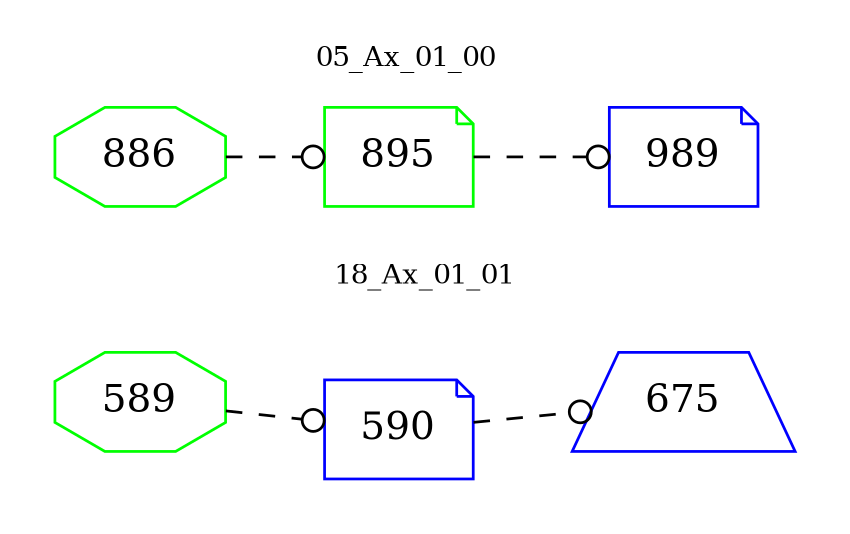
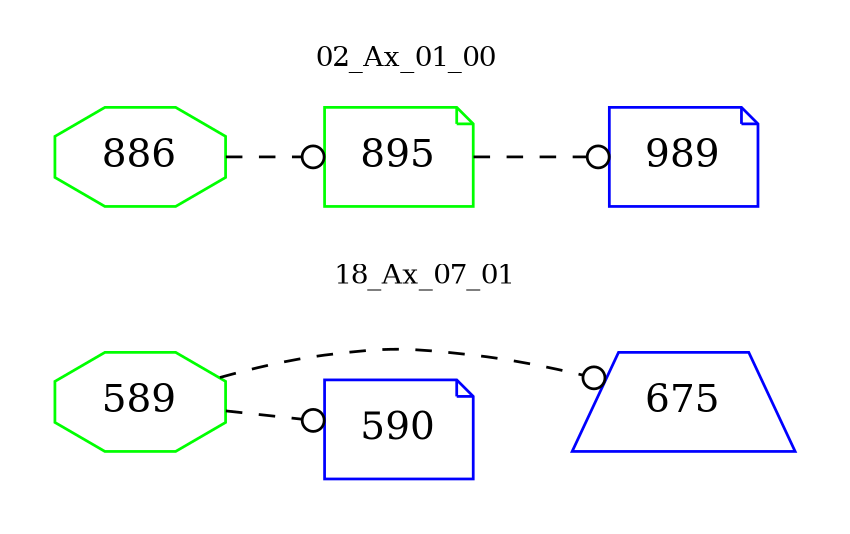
cluster "05_Ax_01_00": label "05_Ax_01_00" -> "02_Ax_01_00"
cluster "18_Ax_01_01": label "18_Ax_01_01" -> "18_Ax_07_01"
edge "590" -> "675": now "589" -> "675"
